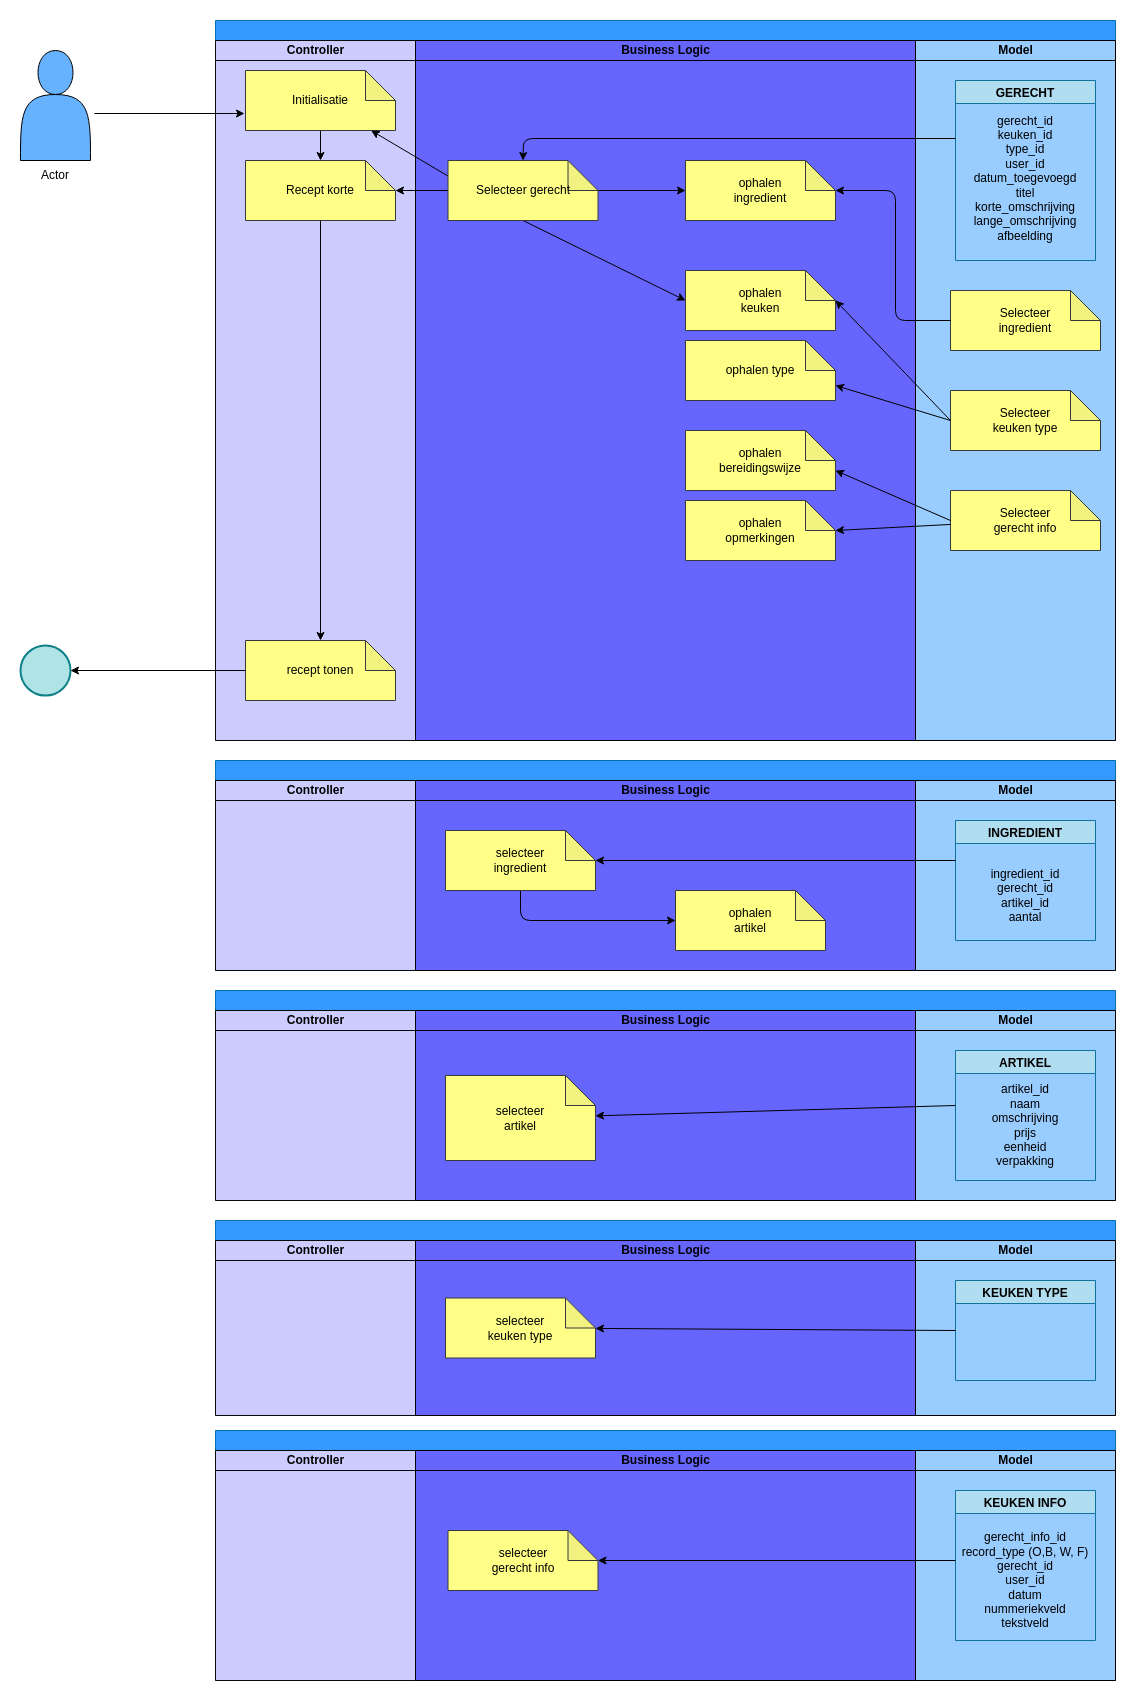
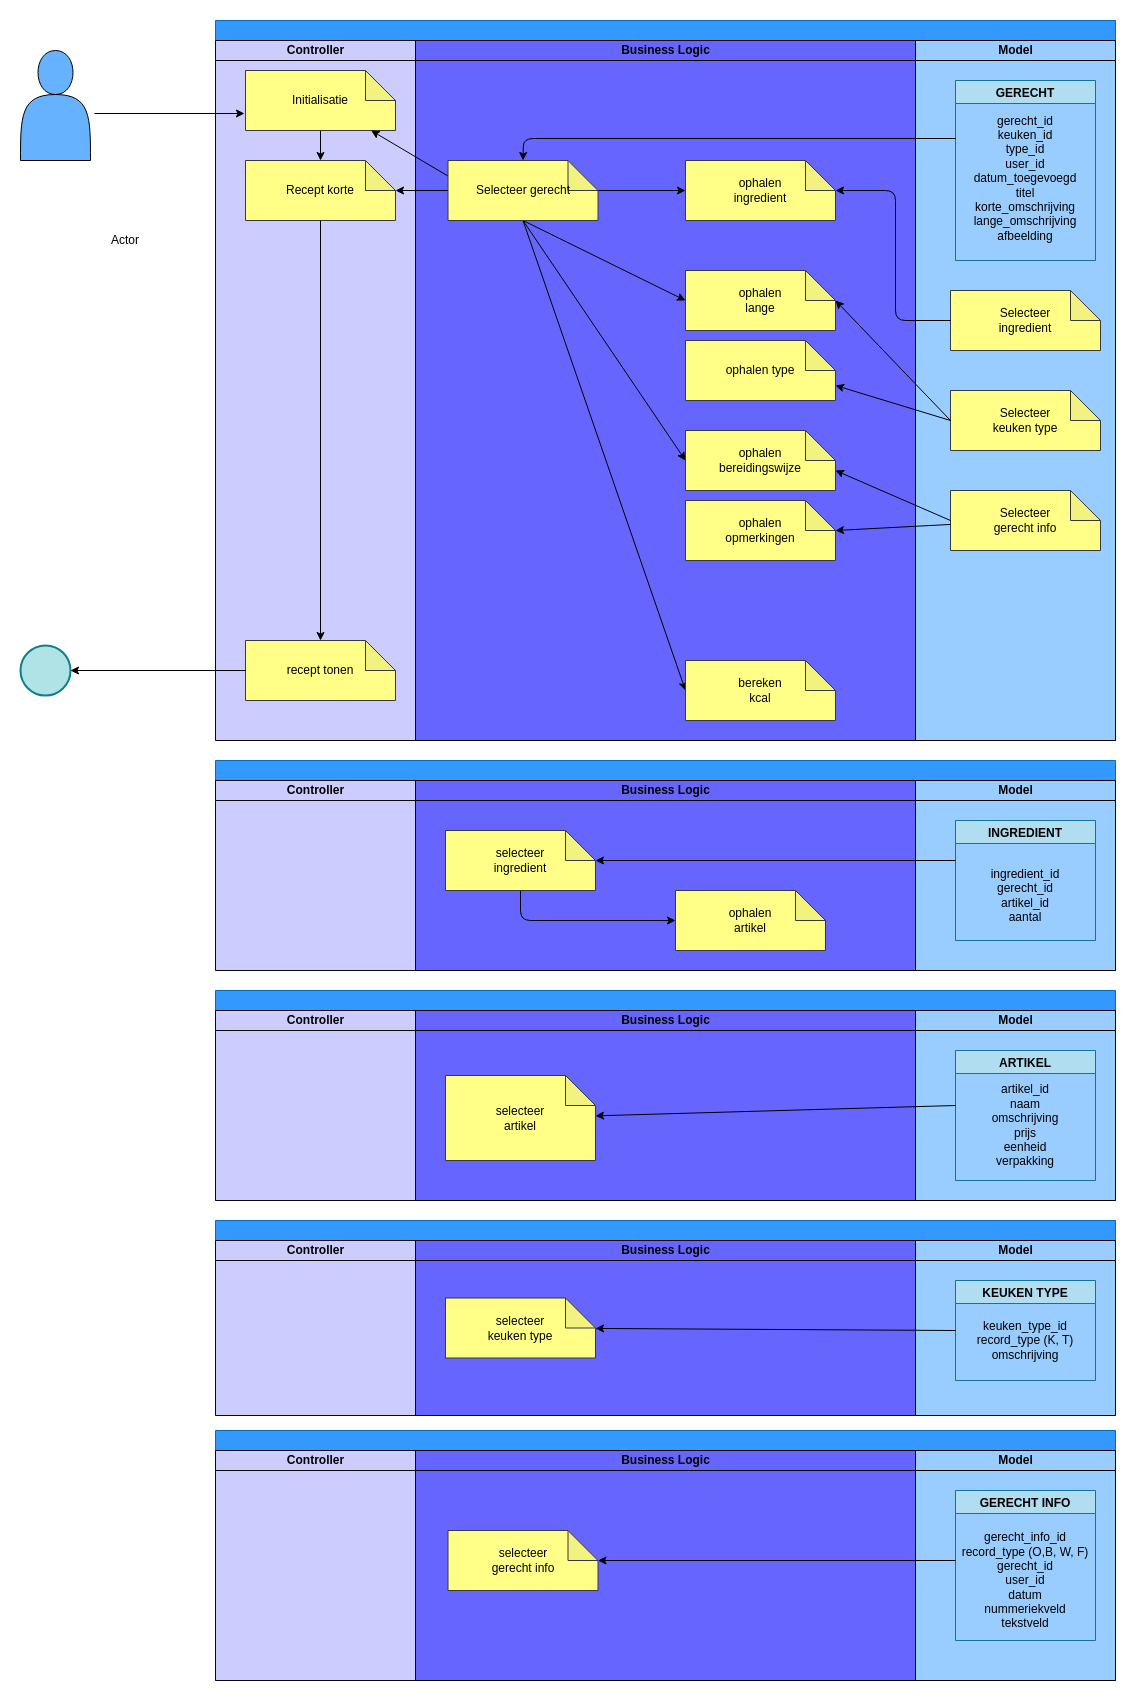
node "Actor": moved (56, 176) -> (126, 241)
node "ophalen keuken": label "ophalen keuken" -> "ophalen lange"
edge "Selecteer gerecht" -> "ophalen bereidingswijze": added
edge "Selecteer gerecht" -> "bereken kcal": added
node "bereken kcal": added
node "keuken_type_id record_type (K, T) omschrijving": added
node "KEUKEN INFO": label "KEUKEN INFO" -> "GERECHT INFO"
